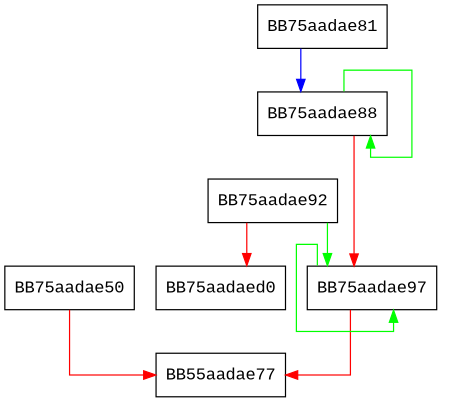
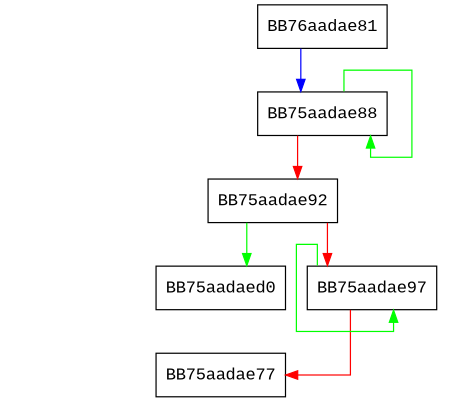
node "BB75aadae81": label "BB75aadae81" -> "BB76aadae81"
edge "BB75aadae88" -> "BB75aadae97": now "BB75aadae88" -> "BB75aadae92"
edge "BB75aadae92" -> "BB75aadaed0": color red -> green
edge "BB75aadae92" -> "BB75aadae97": color green -> red
node "BB75aadae50": removed
node "BB55aadae77": label "BB55aadae77" -> "BB75aadae77"
